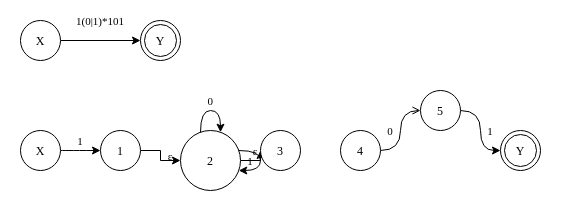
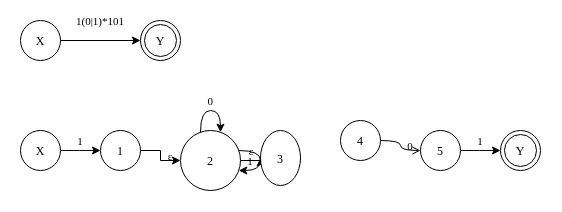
node "5": moved (441, 111) -> (441, 151)
node "3": size 40x40 -> 40x55
node "4": moved (361, 151) -> (361, 141)
